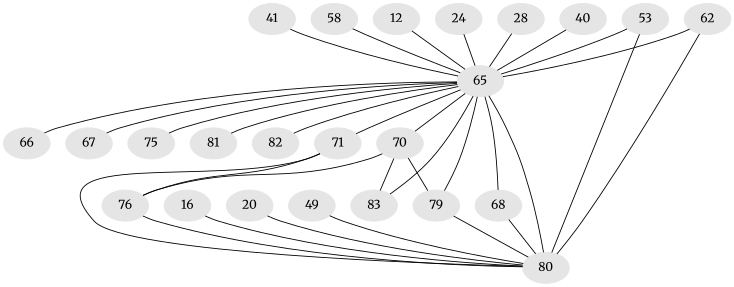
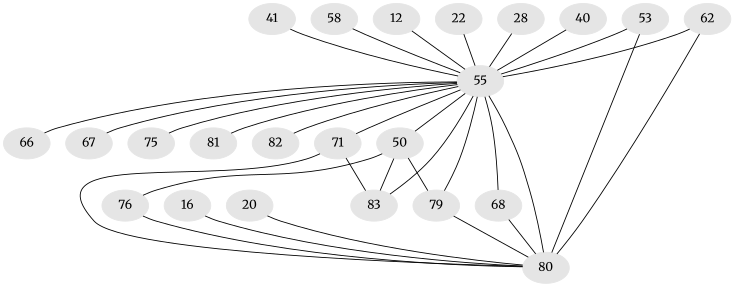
node "24": label "24" -> "22"
node "65": label "65" -> "55"
node "70": label "70" -> "50"
edge "71" -- "76": now "71" -- "83"
node "49": removed
